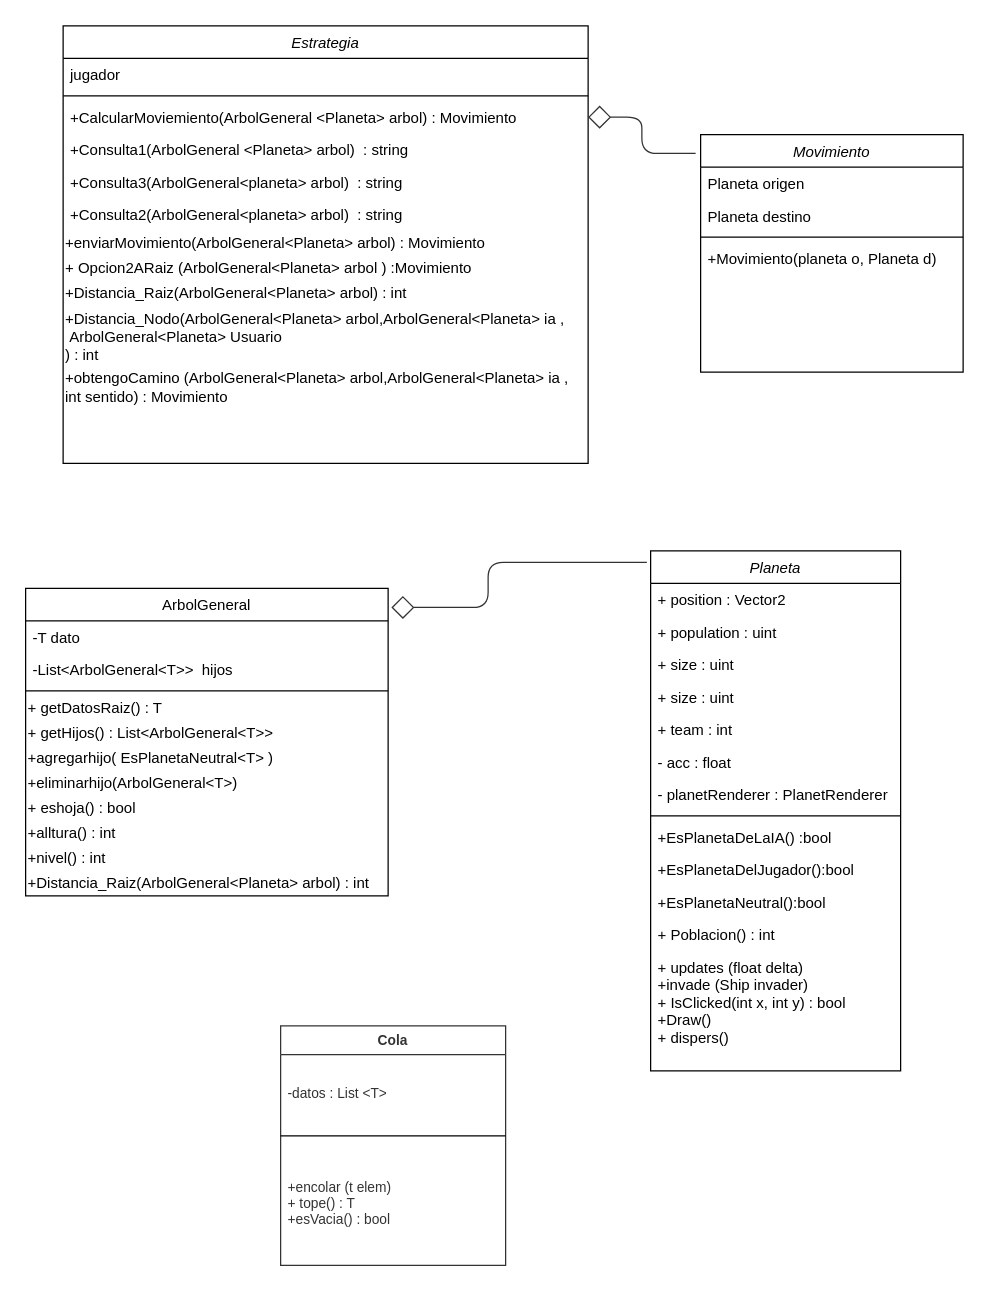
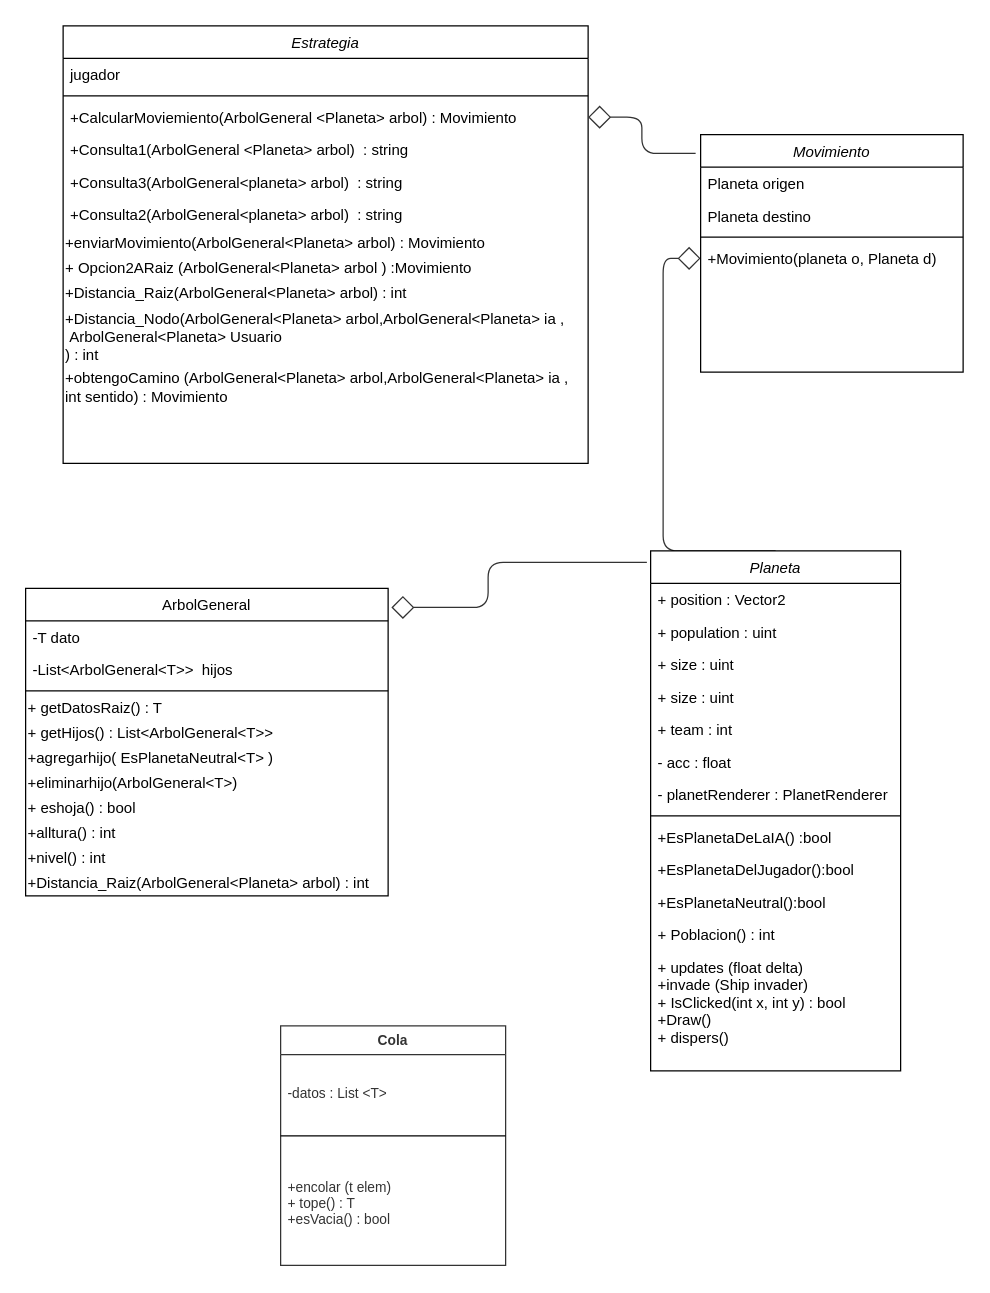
edge "Planeta" -> "+Movimiento(planeta o, Planeta d)": added
